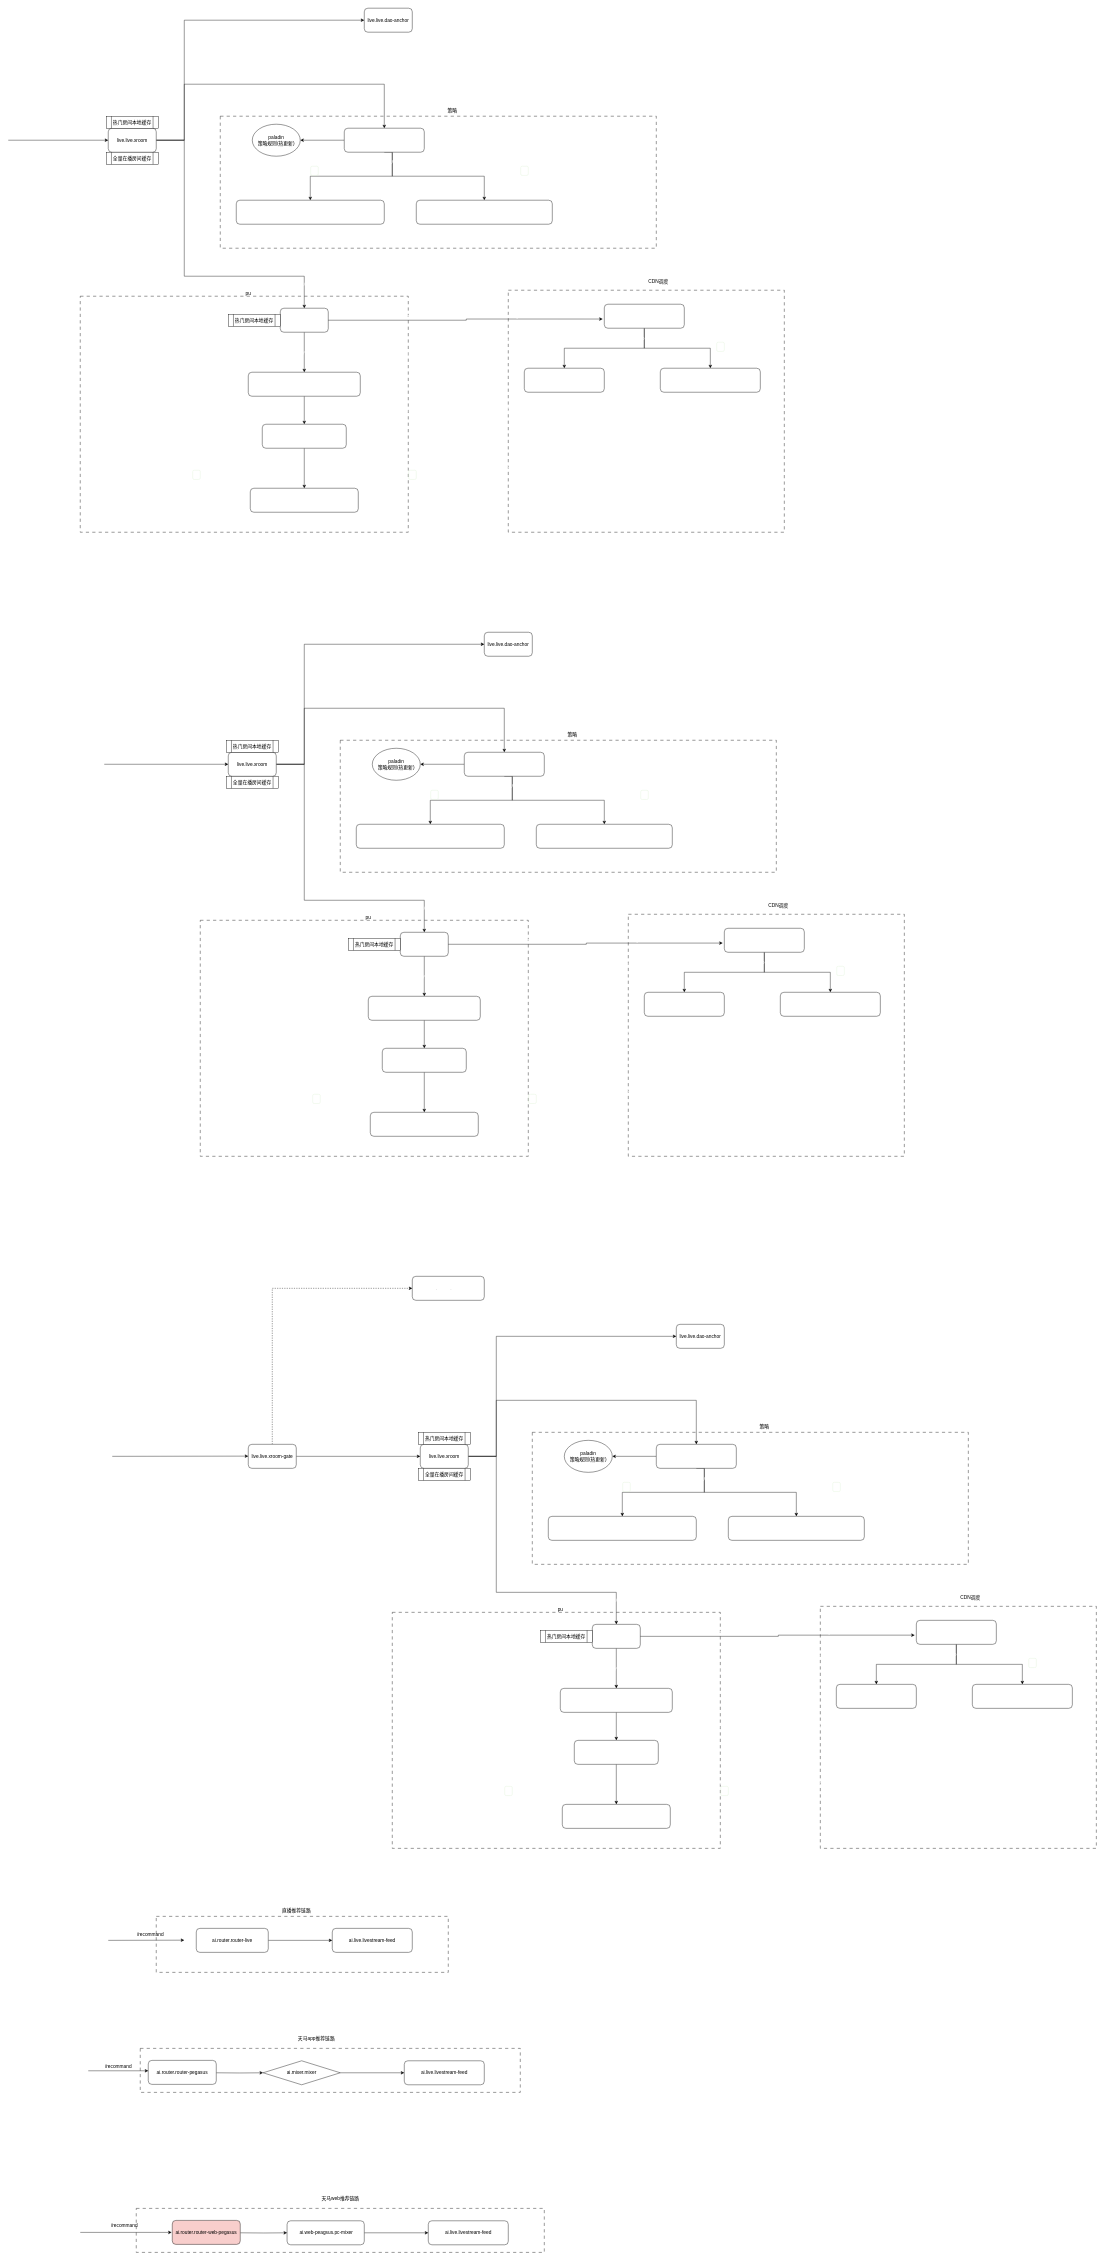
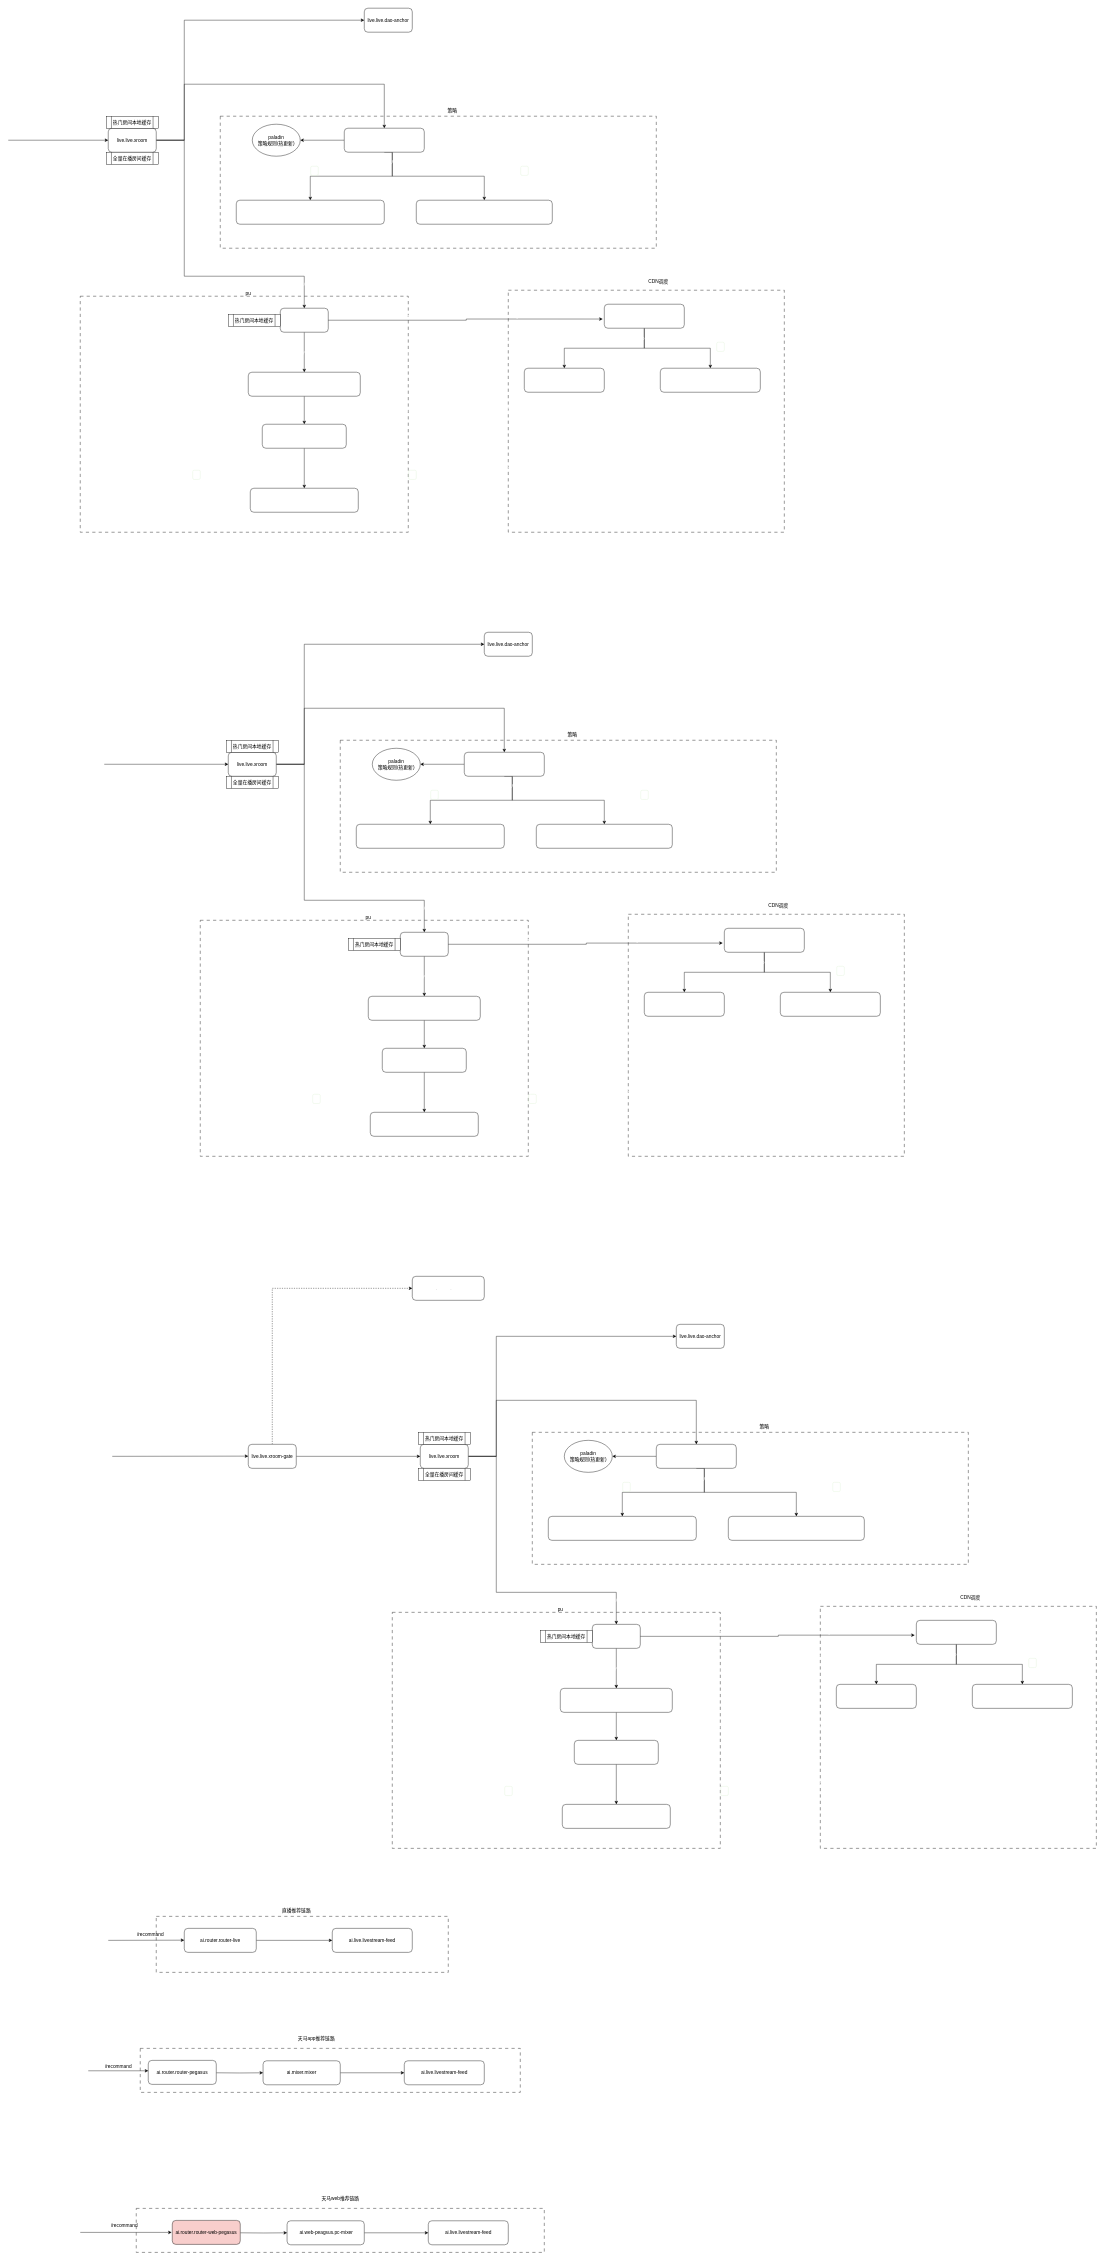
node "ai.router.router-live": moved (232, 1940) -> (220, 1940)
node "ai.mixer.mixer": shape diamond -> rounded rectangle
